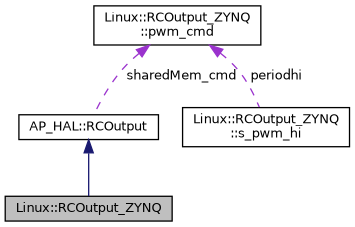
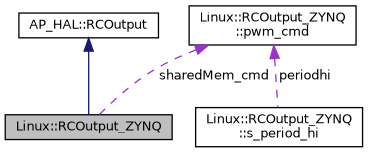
edge "AP_HAL::RCOutput" -> "Linux::RCOutput_ZYNQ ::pwm_cmd": now "Linux::RCOutput_ZYNQ" -> "Linux::RCOutput_ZYNQ ::pwm_cmd"
node "Linux::RCOutput_ZYNQ ::s_pwm_hi": label "Linux::RCOutput_ZYNQ ::s_pwm_hi" -> "Linux::RCOutput_ZYNQ ::s_period_hi"
